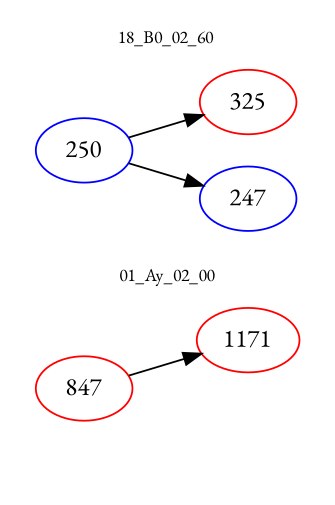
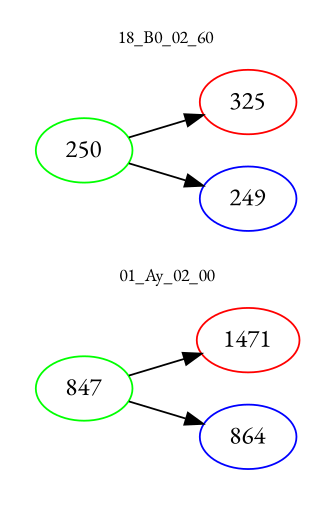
node "250": color blue -> green
node "247": label "247" -> "249"
node "1171": label "1171" -> "1471"
node "847": color red -> green
node "864": added
